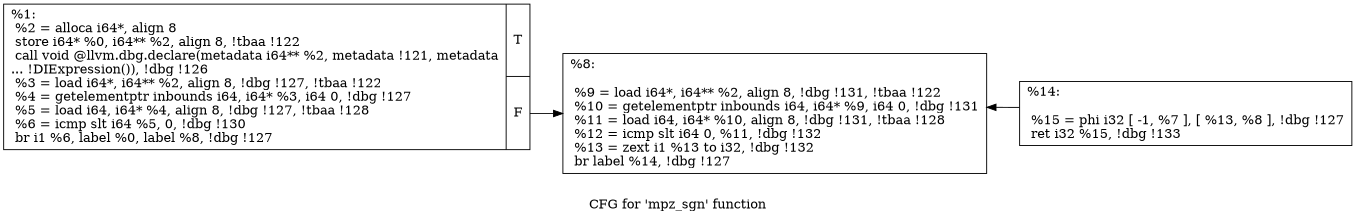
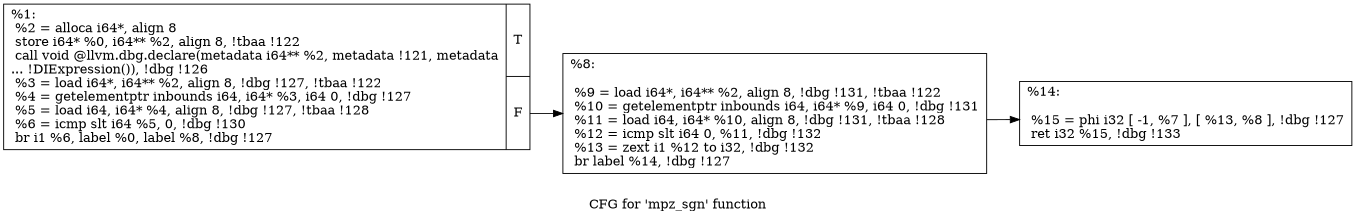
edge "%14:" -> "%8:": reversed
node "%8:": text "%13 = zext i1 %13 to i32, !dbg !132" -> "%13 = zext i1 %12 to i32, !dbg !132"
